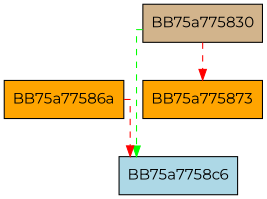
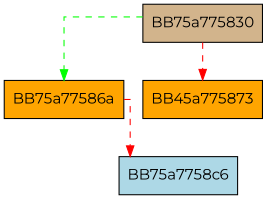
edge "BB75a775830" -> "BB75a7758c6": now "BB75a775830" -> "BB75a77586a"
node "BB75a775873": label "BB75a775873" -> "BB45a775873"
